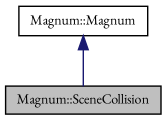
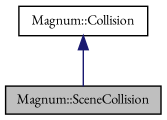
node "Magnum::Magnum": label "Magnum::Magnum" -> "Magnum::Collision"
